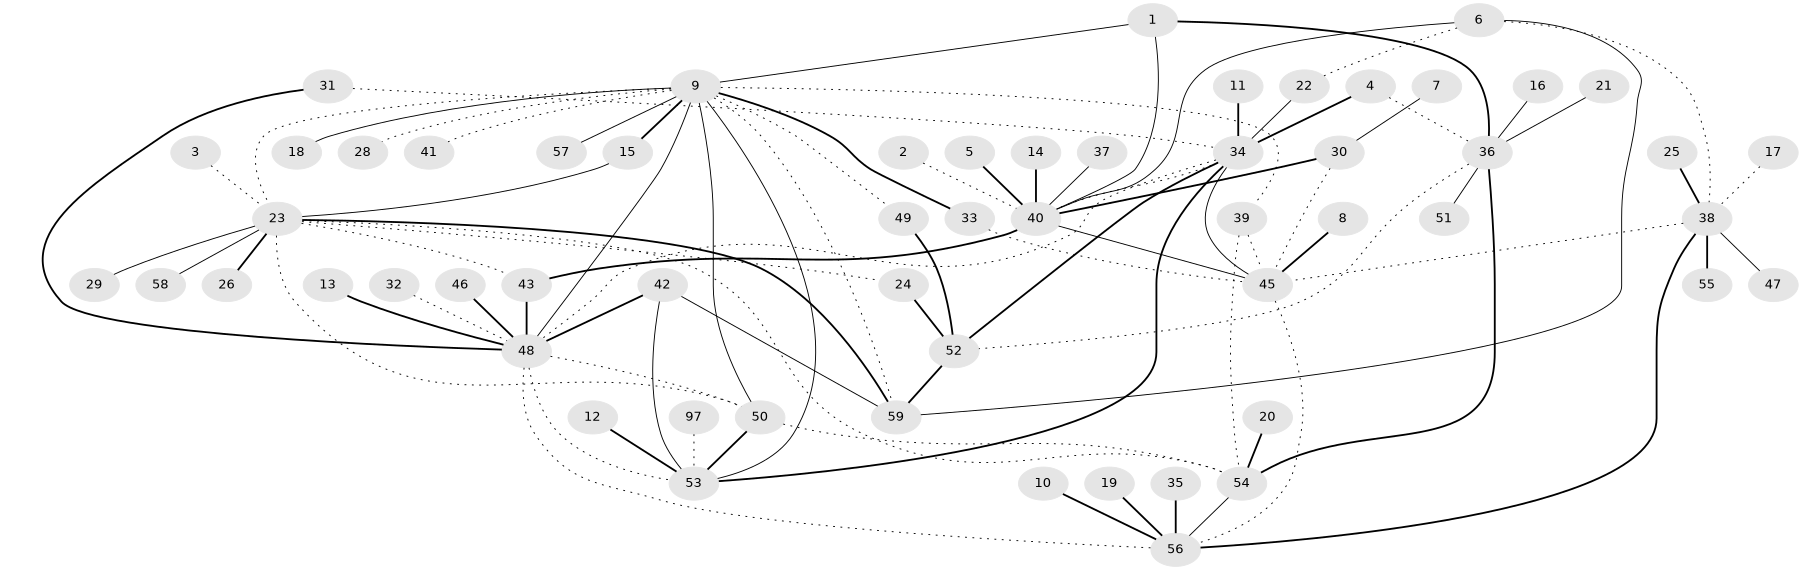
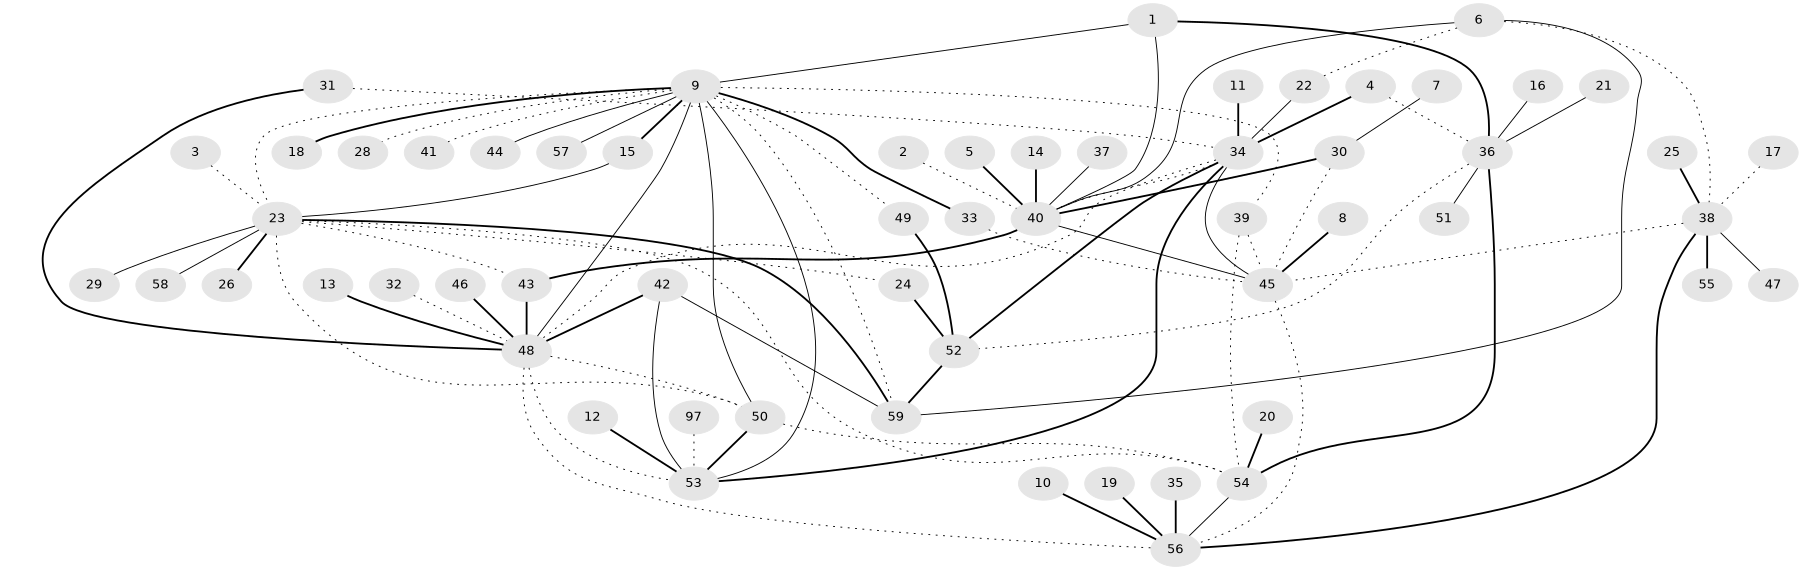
edge "9" -- "18": style solid -> bold
node "44": added
